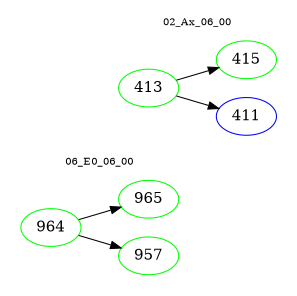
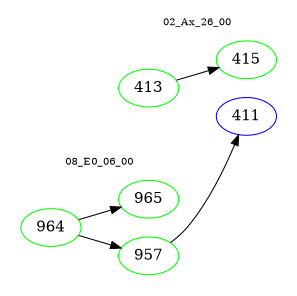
cluster "02_Ax_06_00": label "02_Ax_06_00" -> "02_Ax_26_00"
edge "413" -> "411": now "957" -> "411"
cluster "06_E0_06_00": label "06_E0_06_00" -> "08_E0_06_00"
